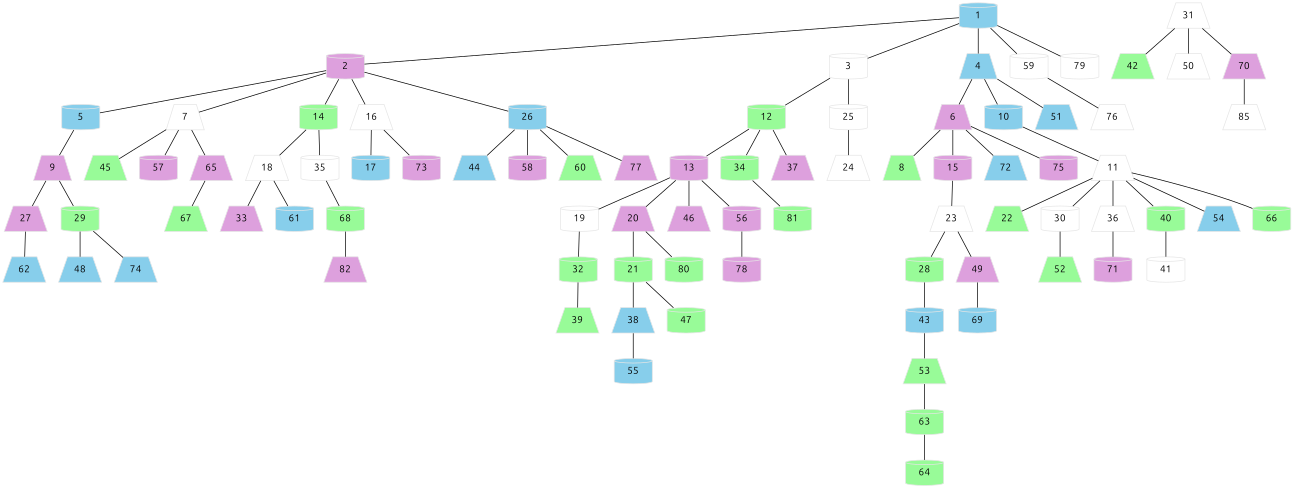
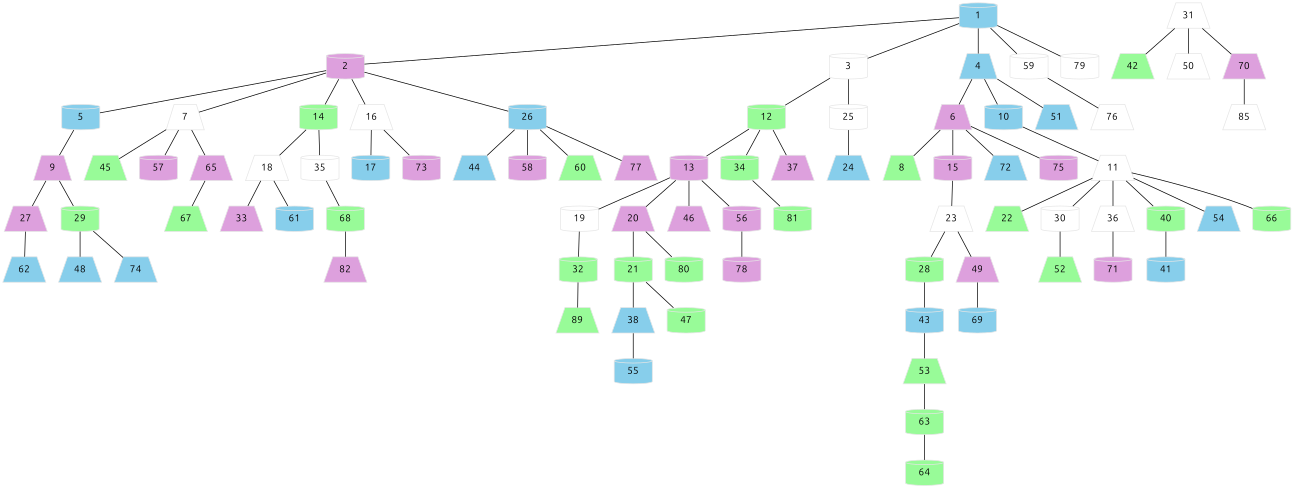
node "24": fillcolor white -> skyblue
node "41": fillcolor white -> skyblue
node "39": label "39" -> "89"
